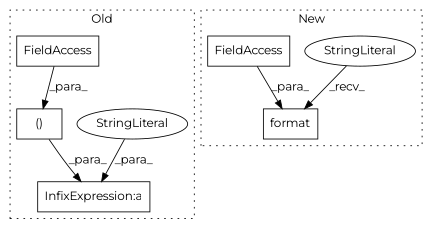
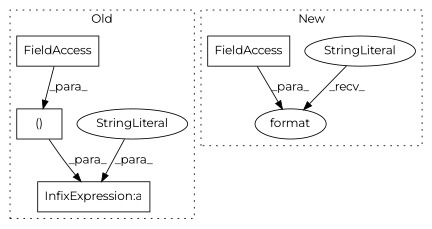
node "format": shape box -> ellipse
